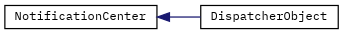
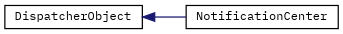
edge "DispatcherObject" -> "NotificationCenter": reversed
